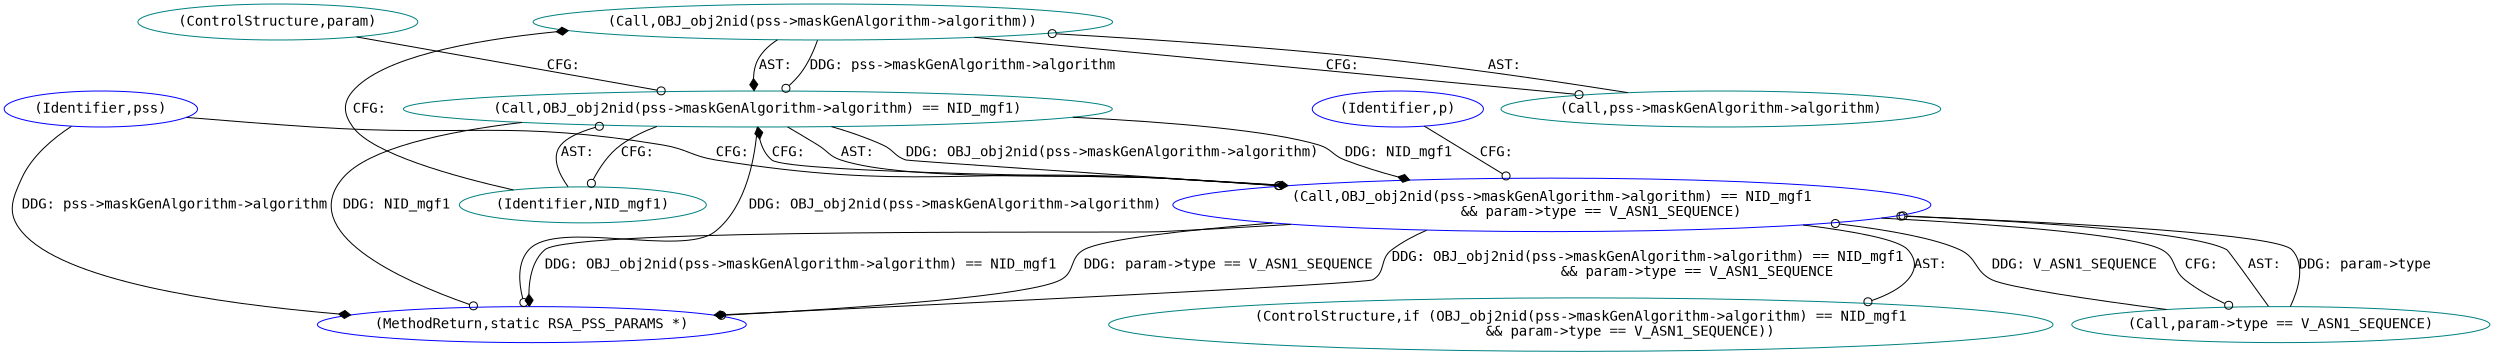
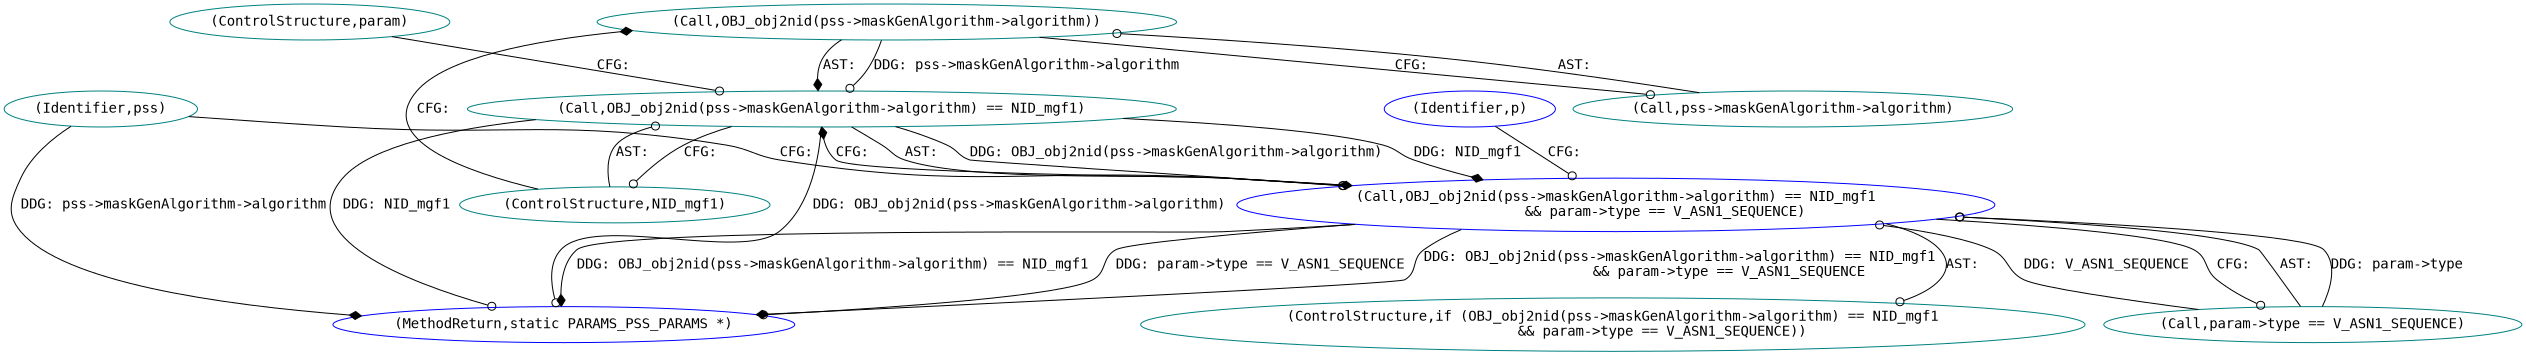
node "(Identifier,pss)": color blue -> teal
node "(Identifier,NID_mgf1)": label "(Identifier,NID_mgf1)" -> "(ControlStructure,NID_mgf1)"
node "(MethodReturn,static RSA_PSS_PARAMS *)": label "(MethodReturn,static RSA_PSS_PARAMS *)" -> "(MethodReturn,static PARAMS_PSS_PARAMS *)"
